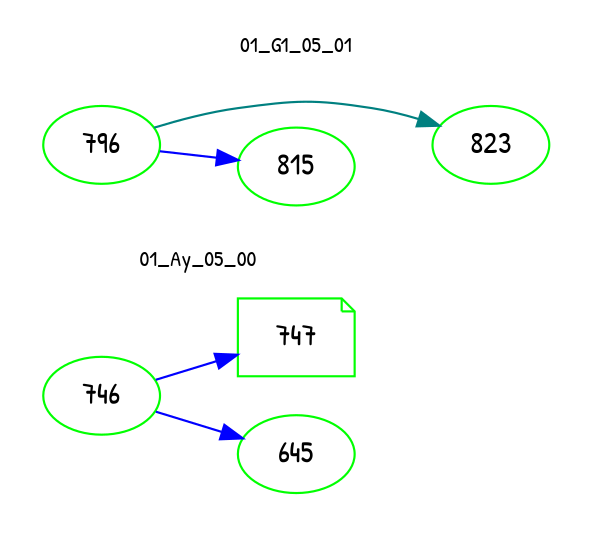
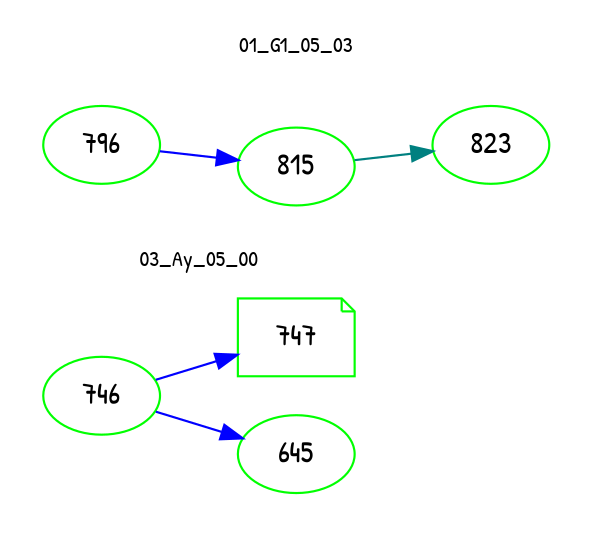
cluster "01_G1_05_01": label "01_G1_05_01" -> "01_G1_05_03"
edge "796" -> "823": now "815" -> "823"
cluster "01_Ay_05_00": label "01_Ay_05_00" -> "03_Ay_05_00"
